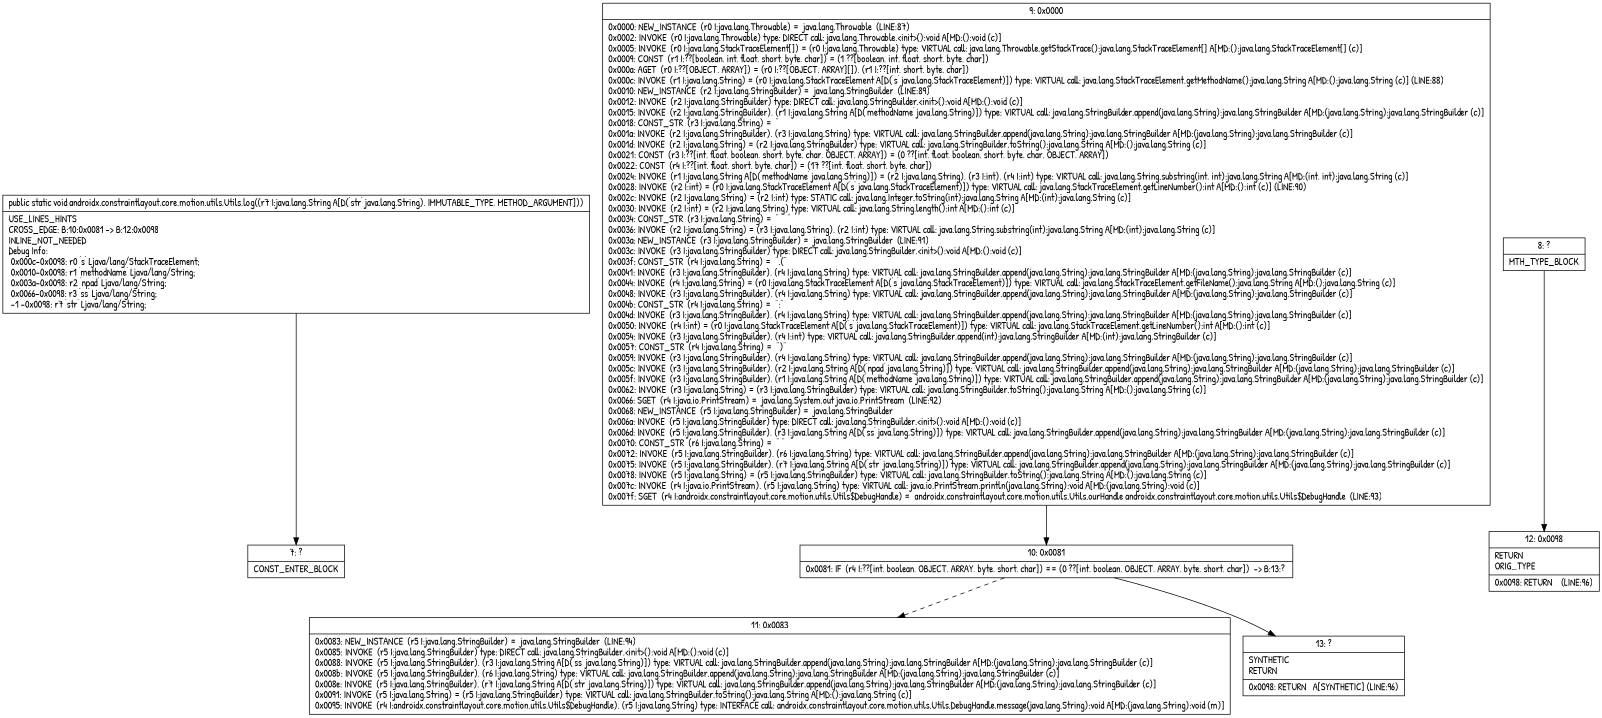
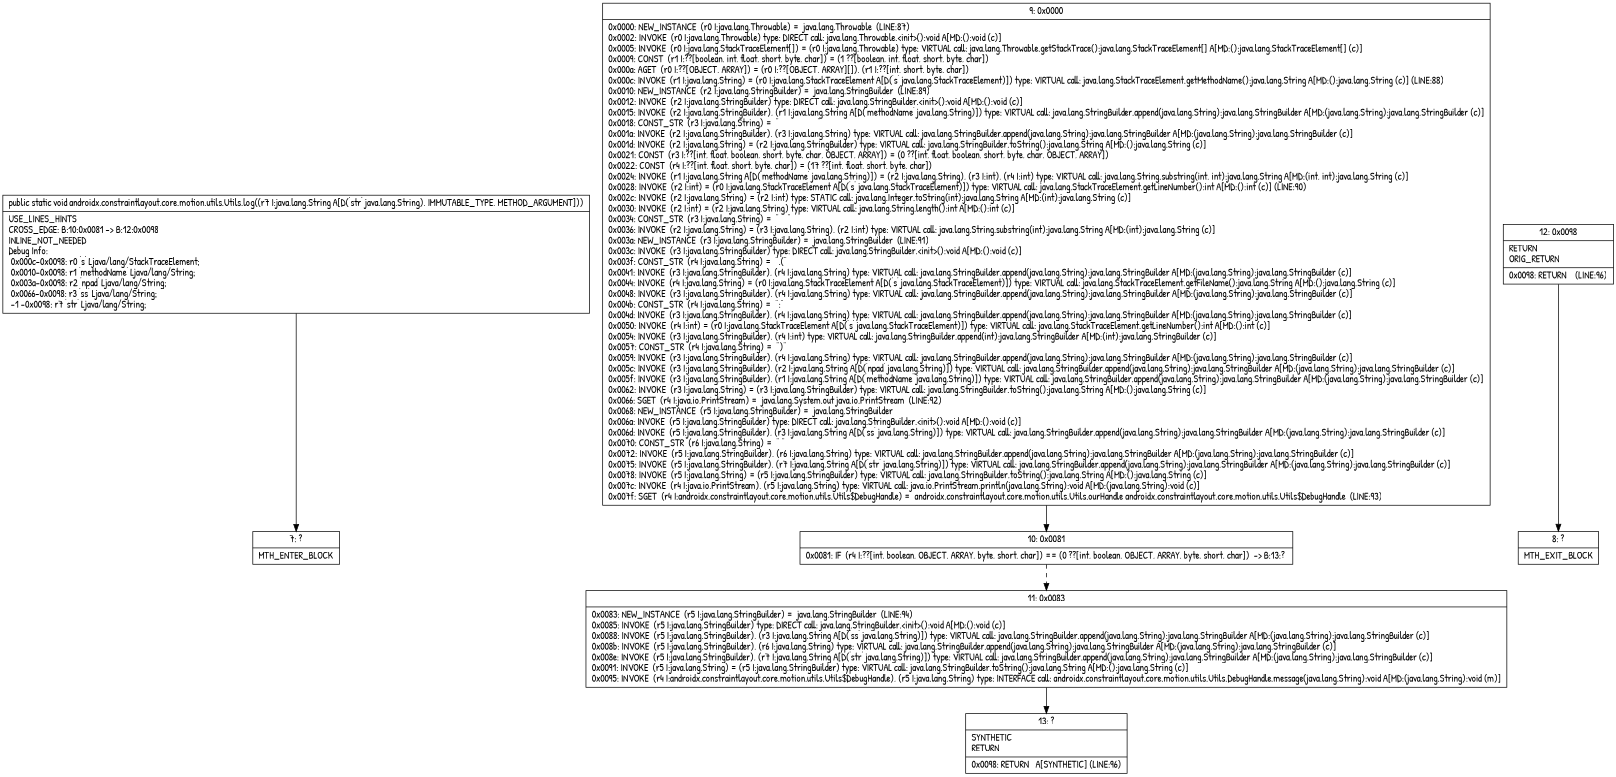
node "8: ?": text "MTH_TYPE_BLOCK" -> "MTH_EXIT_BLOCK"
edge "8: ?" -> "12: 0x0098": reversed
node "12: 0x0098": text "ORIG_TYPE" -> "ORIG_RETURN"
node "7: ?": text "CONST_ENTER_BLOCK" -> "MTH_ENTER_BLOCK"
edge "10: 0x0081" -> "13: ?": now "11: 0x0083" -> "13: ?"
